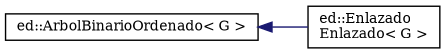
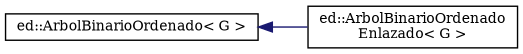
node "ed::Enlazado Enlazado< G >": label "ed::Enlazado Enlazado< G >" -> "ed::ArbolBinarioOrdenado Enlazado< G >"
